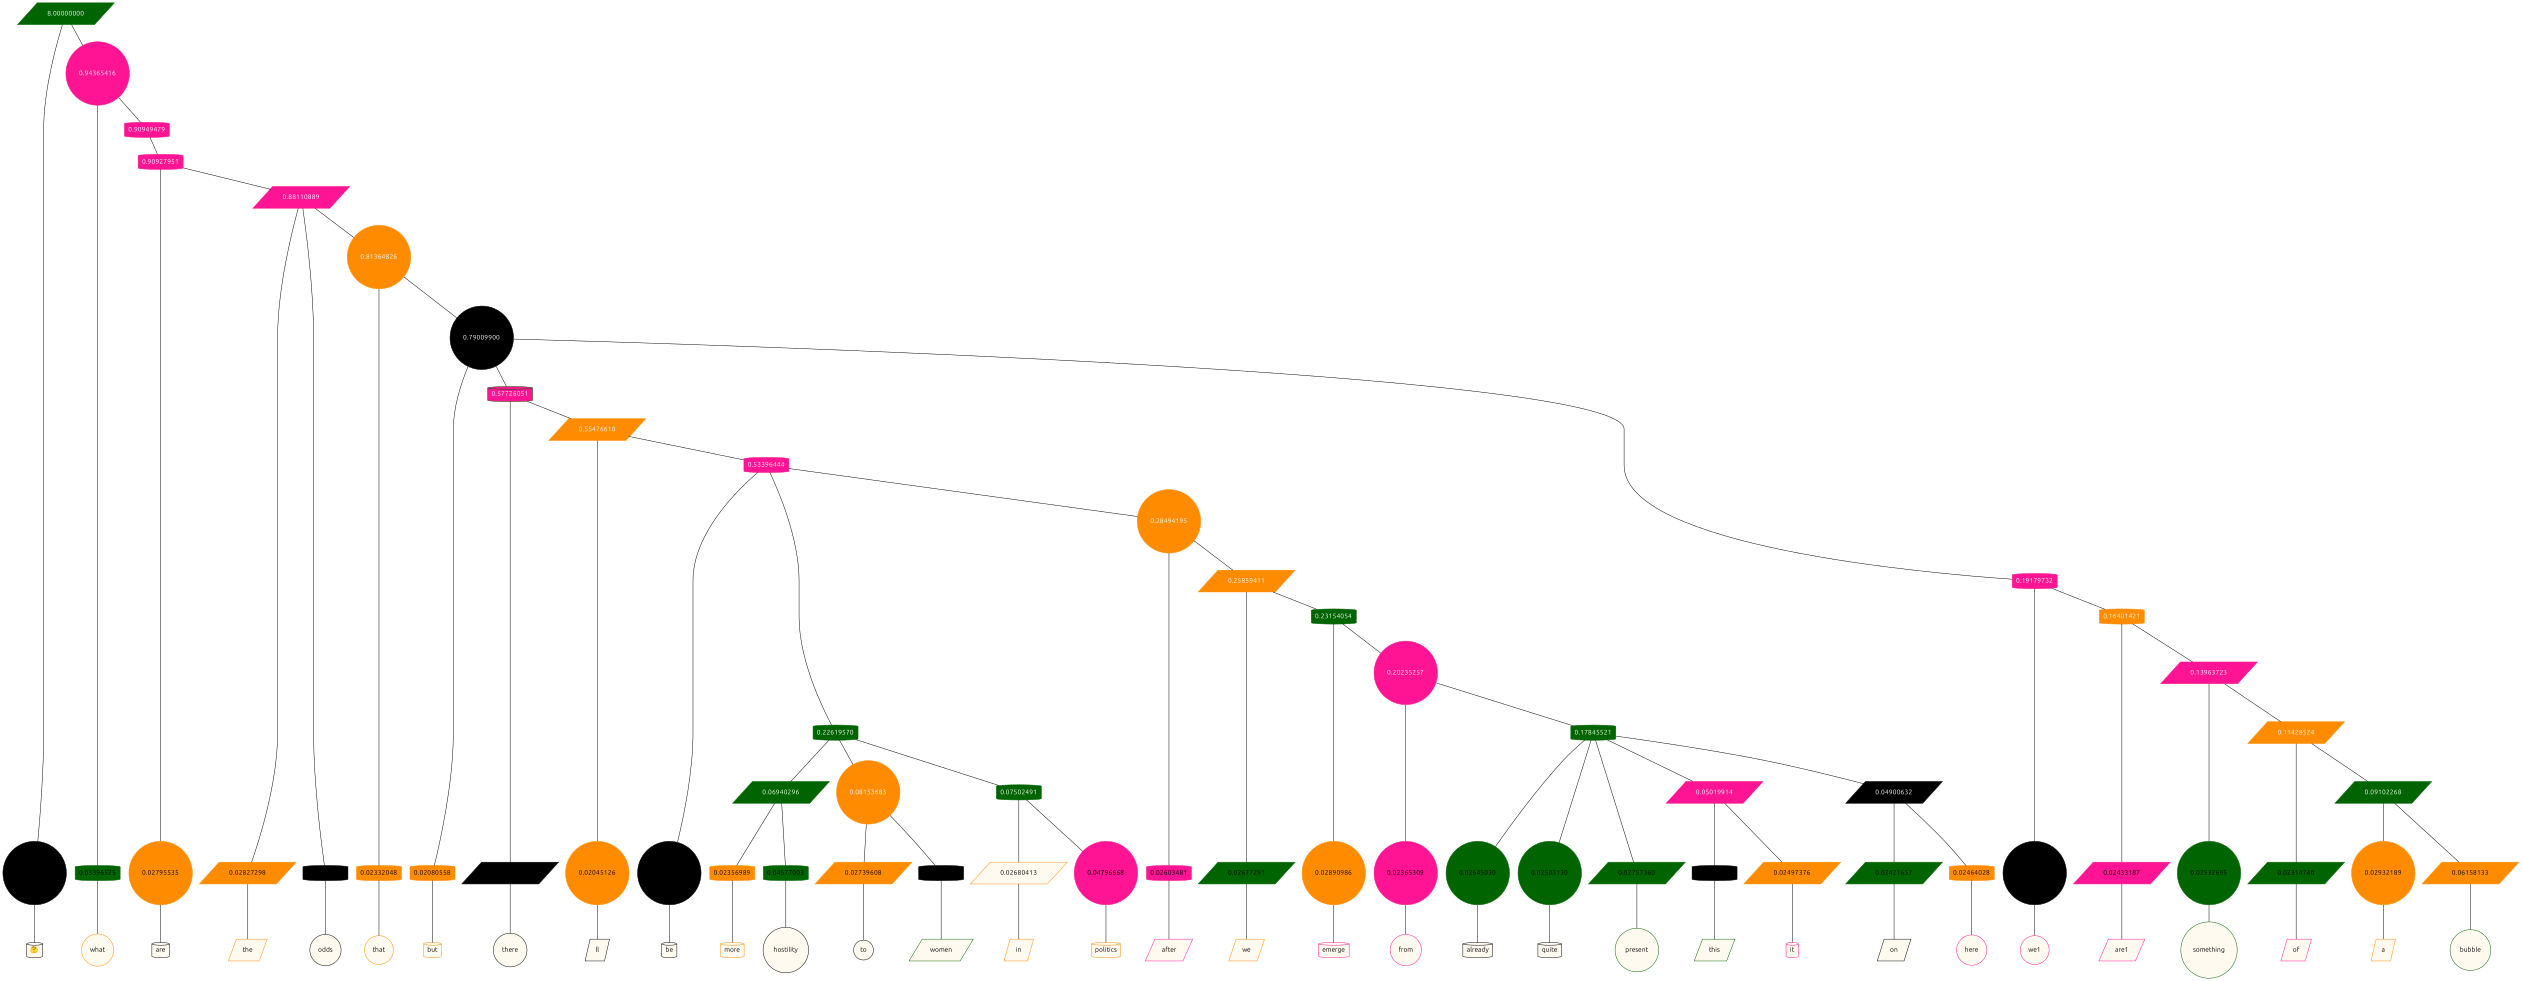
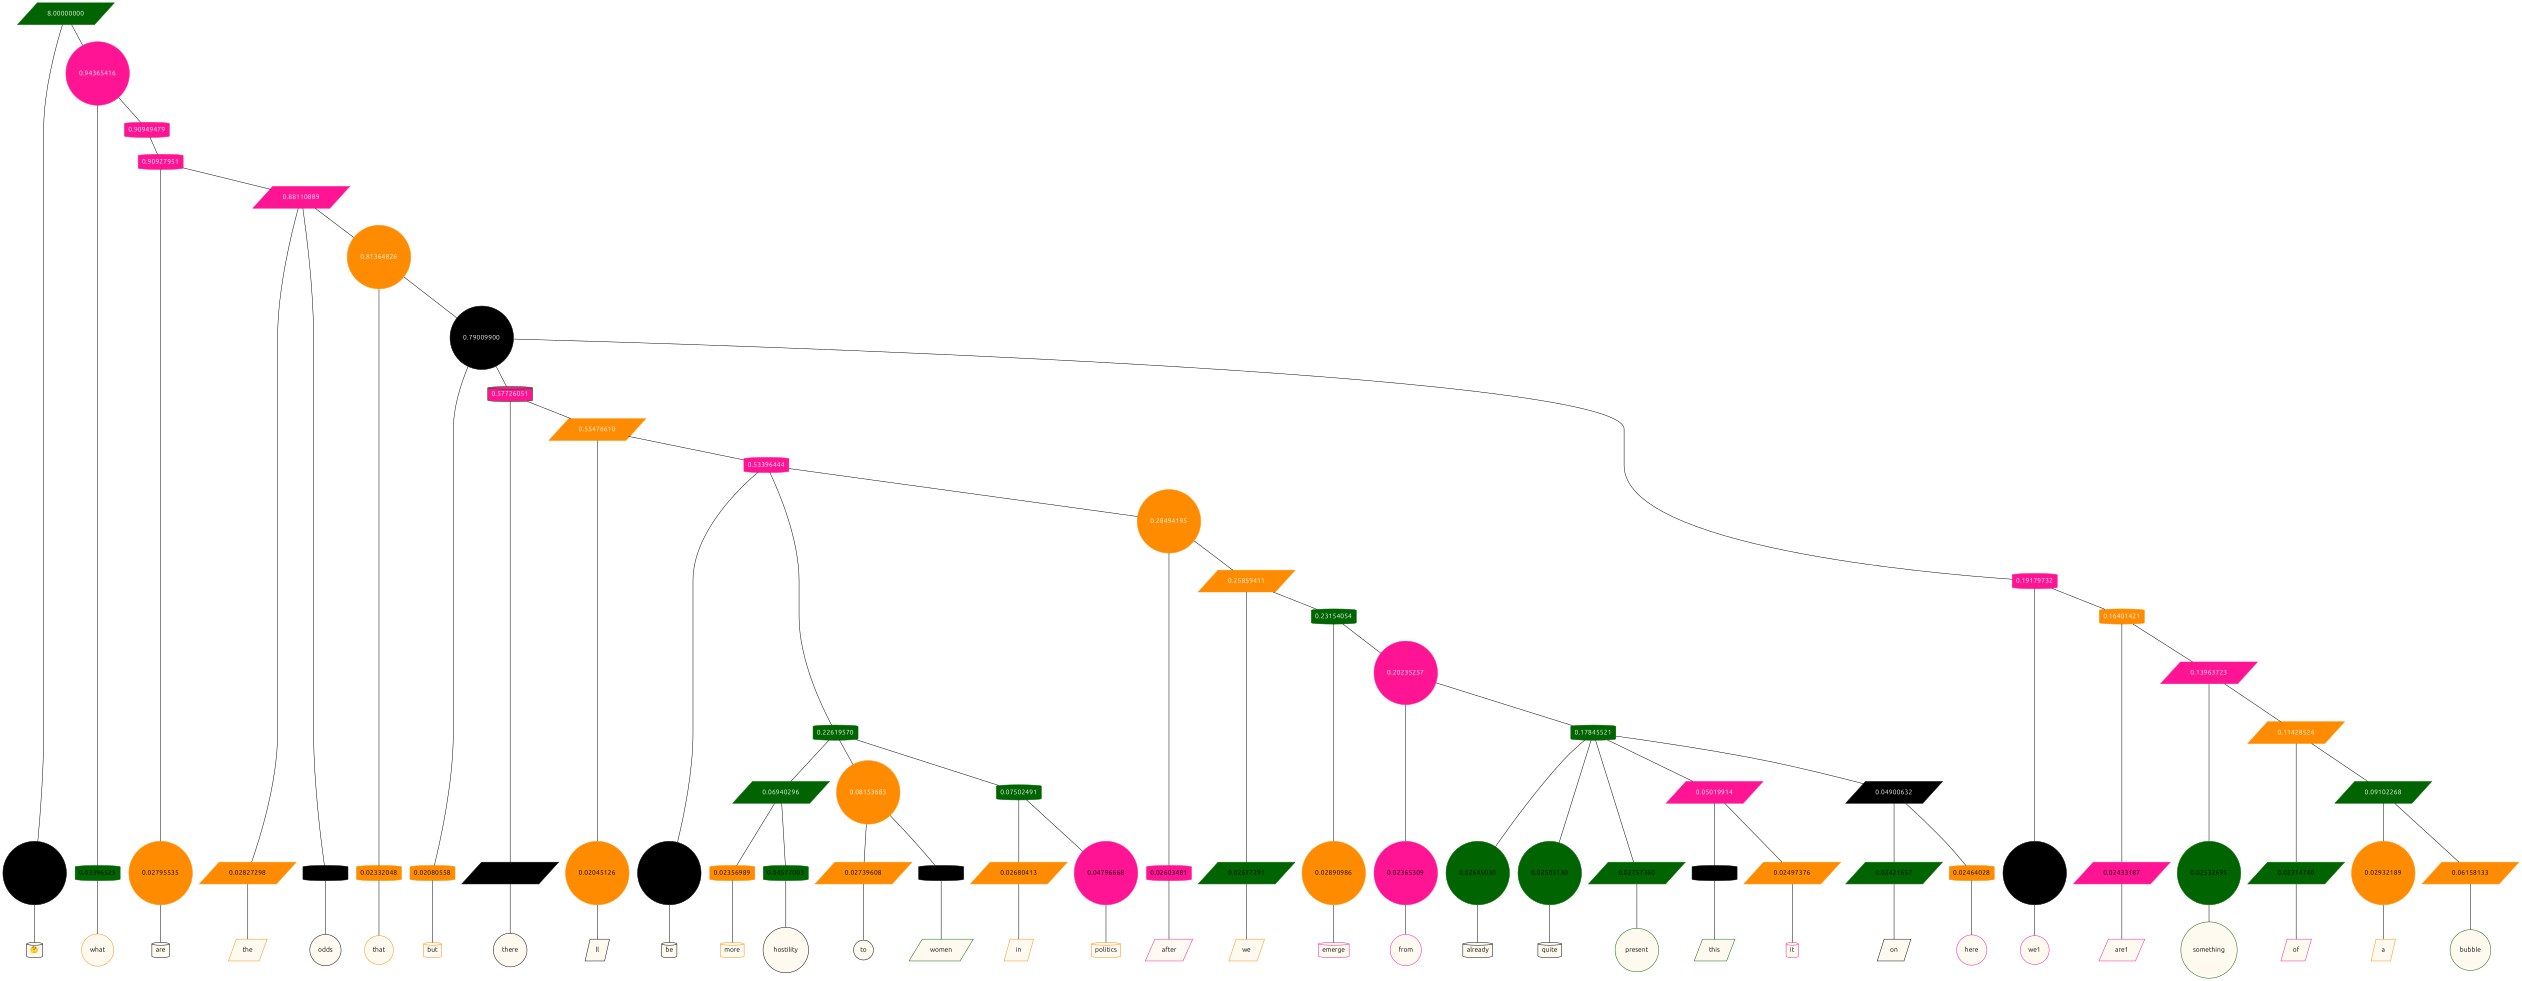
node "0.02680413": fillcolor floralwhite -> darkorange
